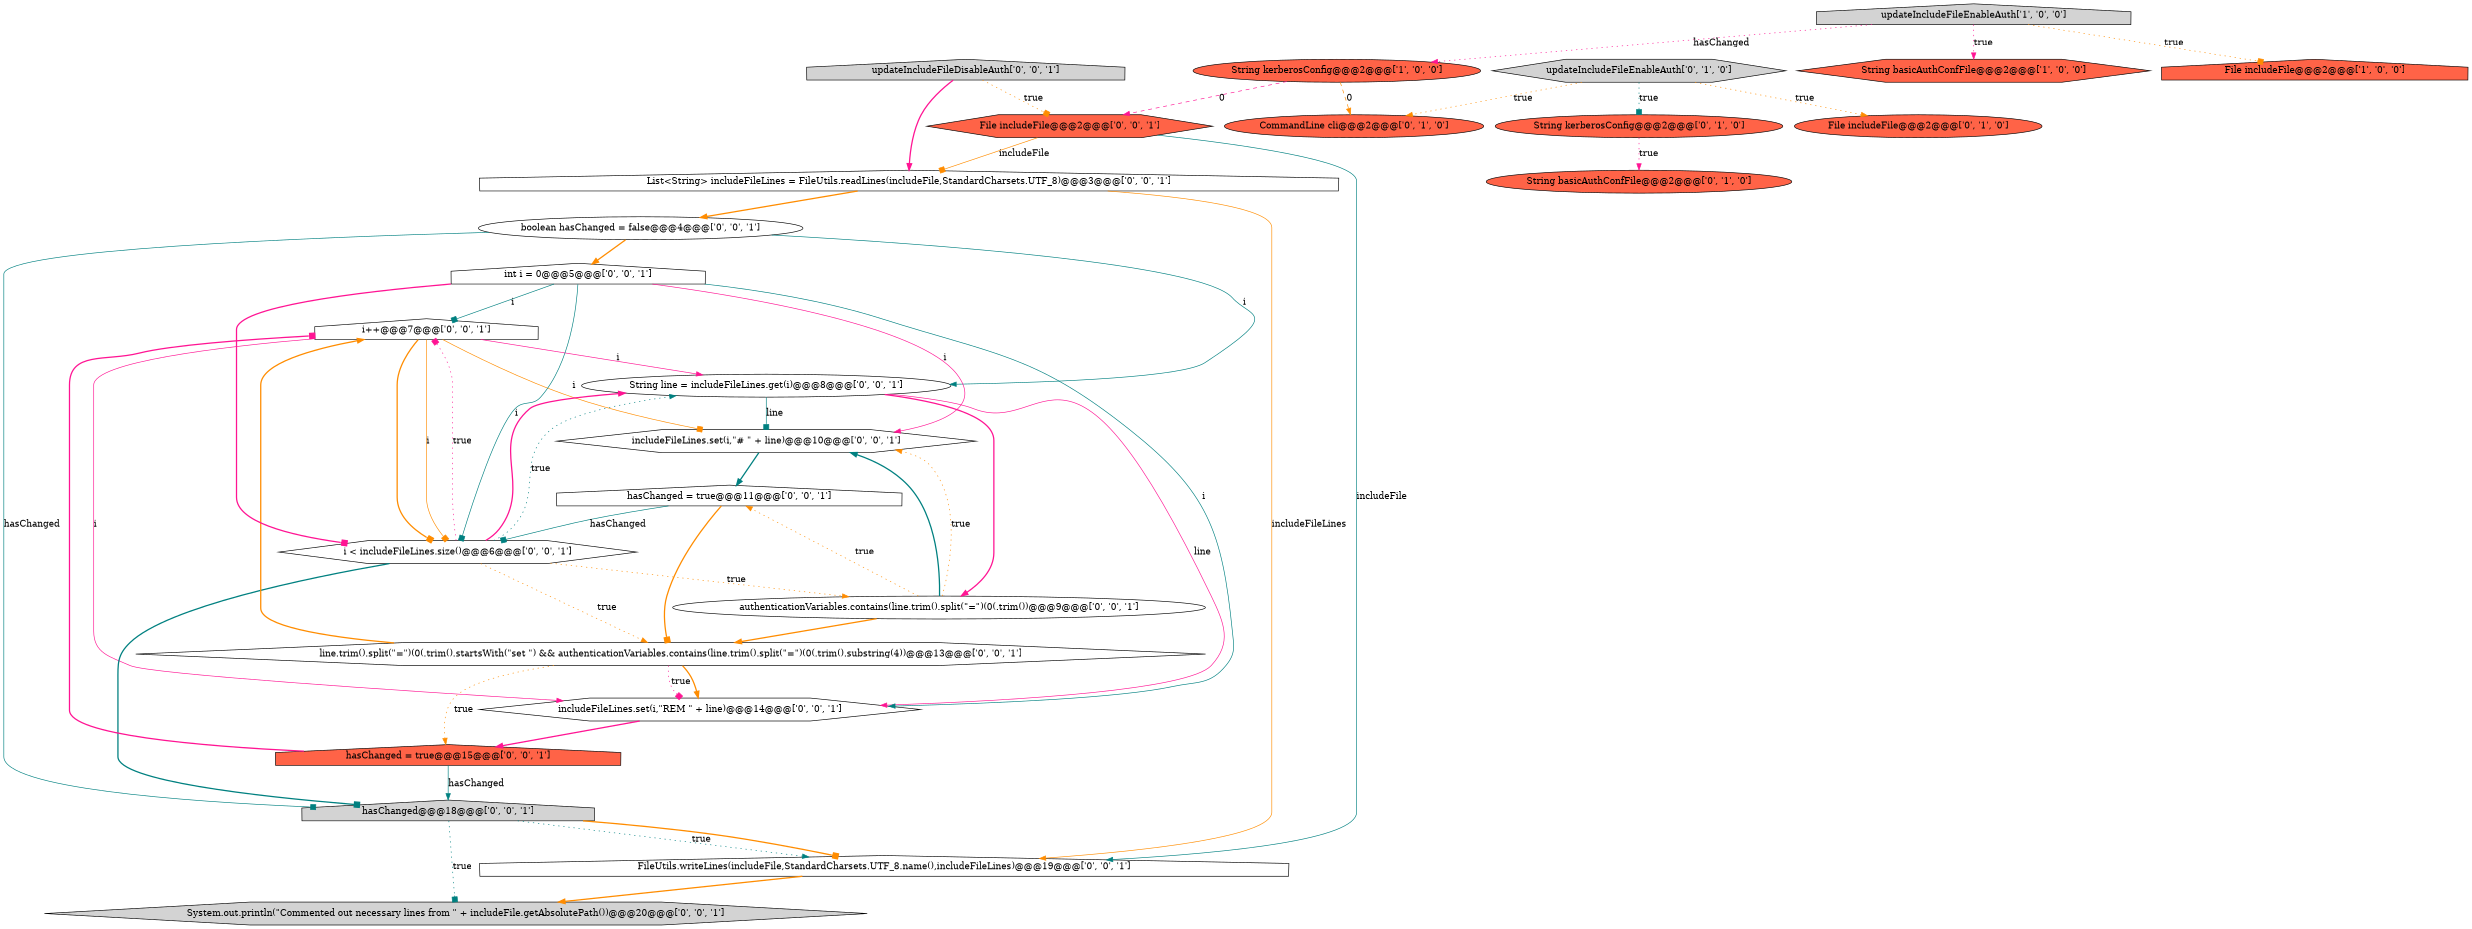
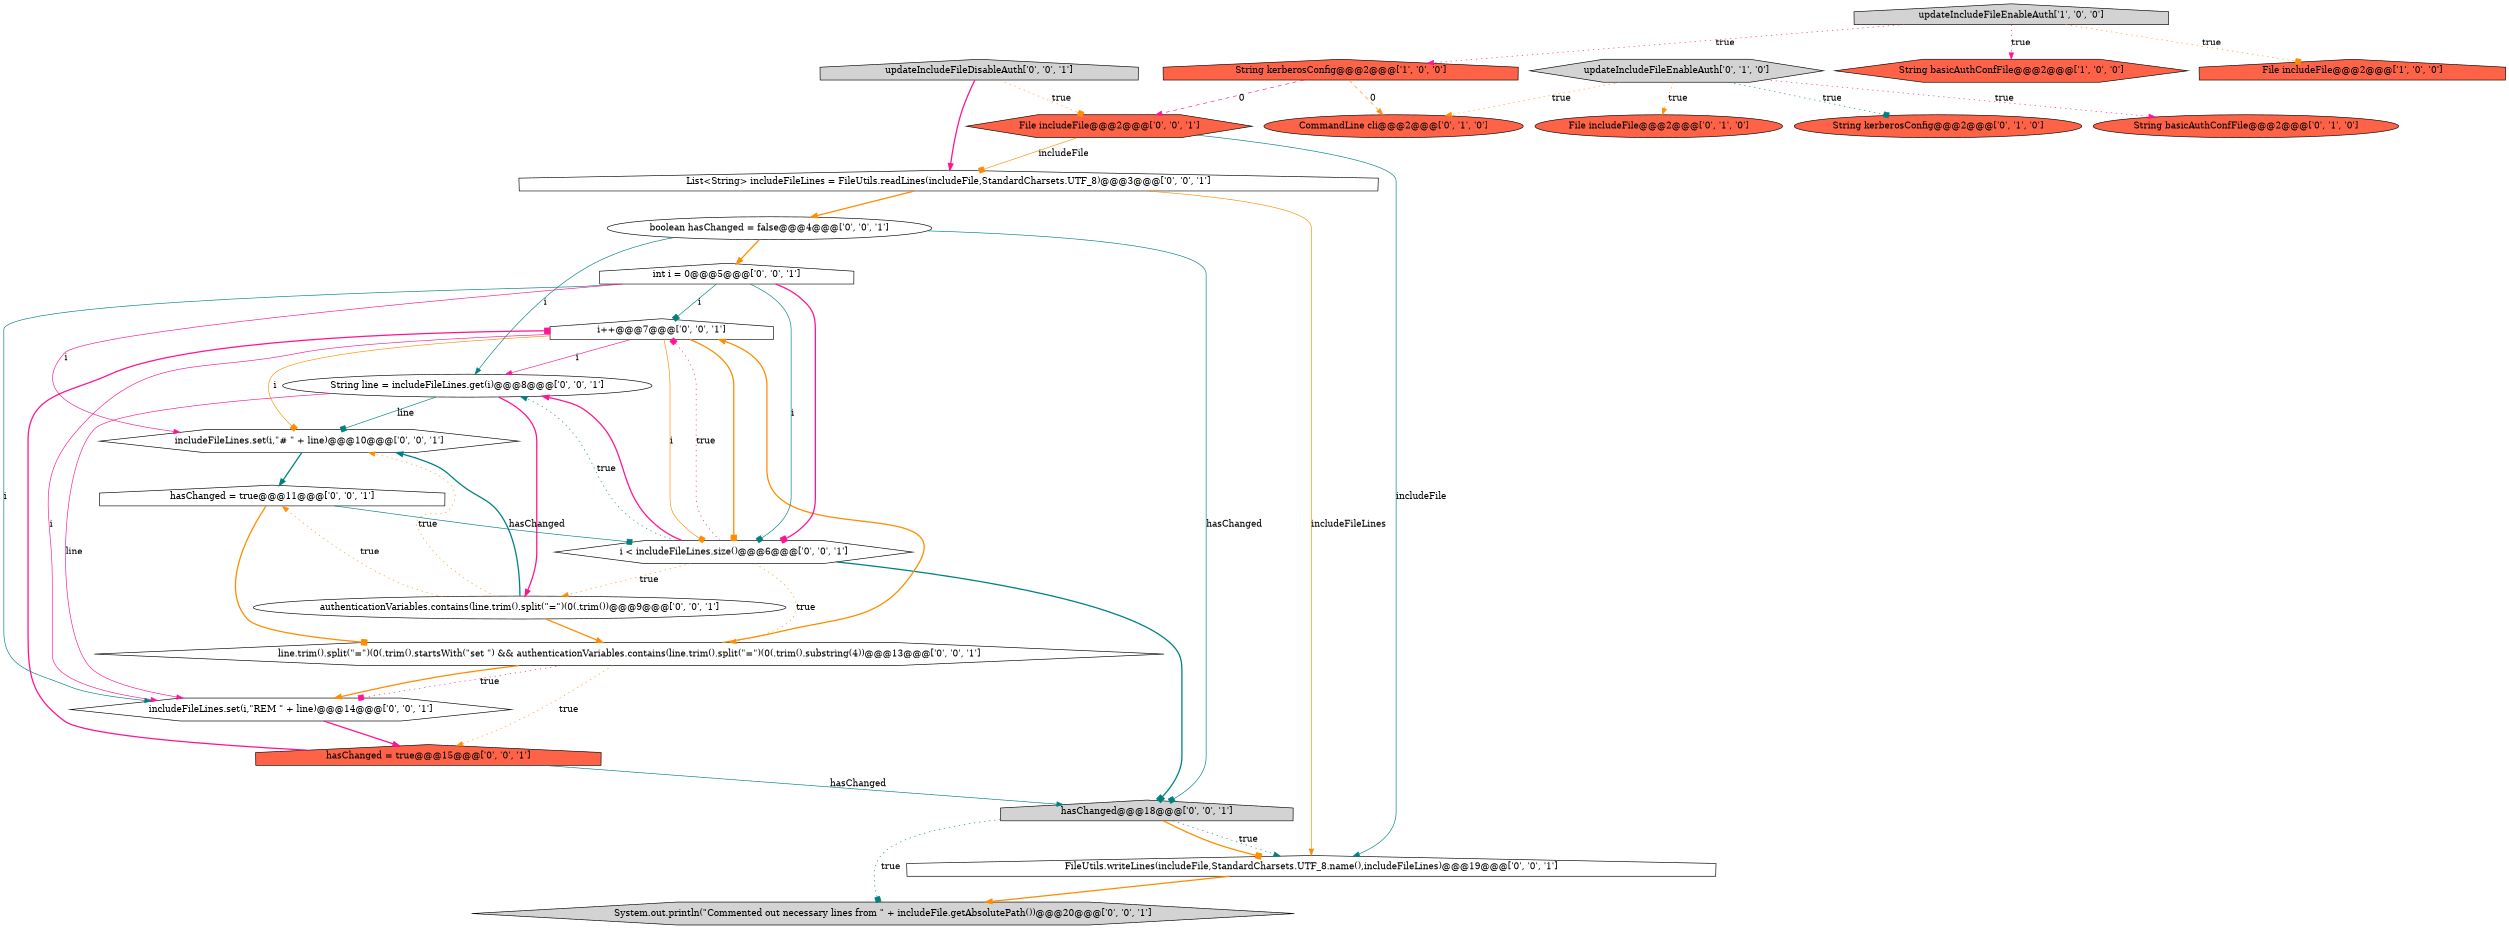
edge "updateIncludeFileEnableAuth['1', '0', '0']" -> "String kerberosConfig@@@2@@@['1', '0', '0']": label "hasChanged" -> "true"
node "String kerberosConfig@@@2@@@['1', '0', '0']": shape ellipse -> house
edge "String kerberosConfig@@@2@@@['0', '1', '0']" -> "String basicAuthConfFile@@@2@@@['0', '1', '0']": now "updateIncludeFileEnableAuth['0', '1', '0']" -> "String basicAuthConfFile@@@2@@@['0', '1', '0']"
